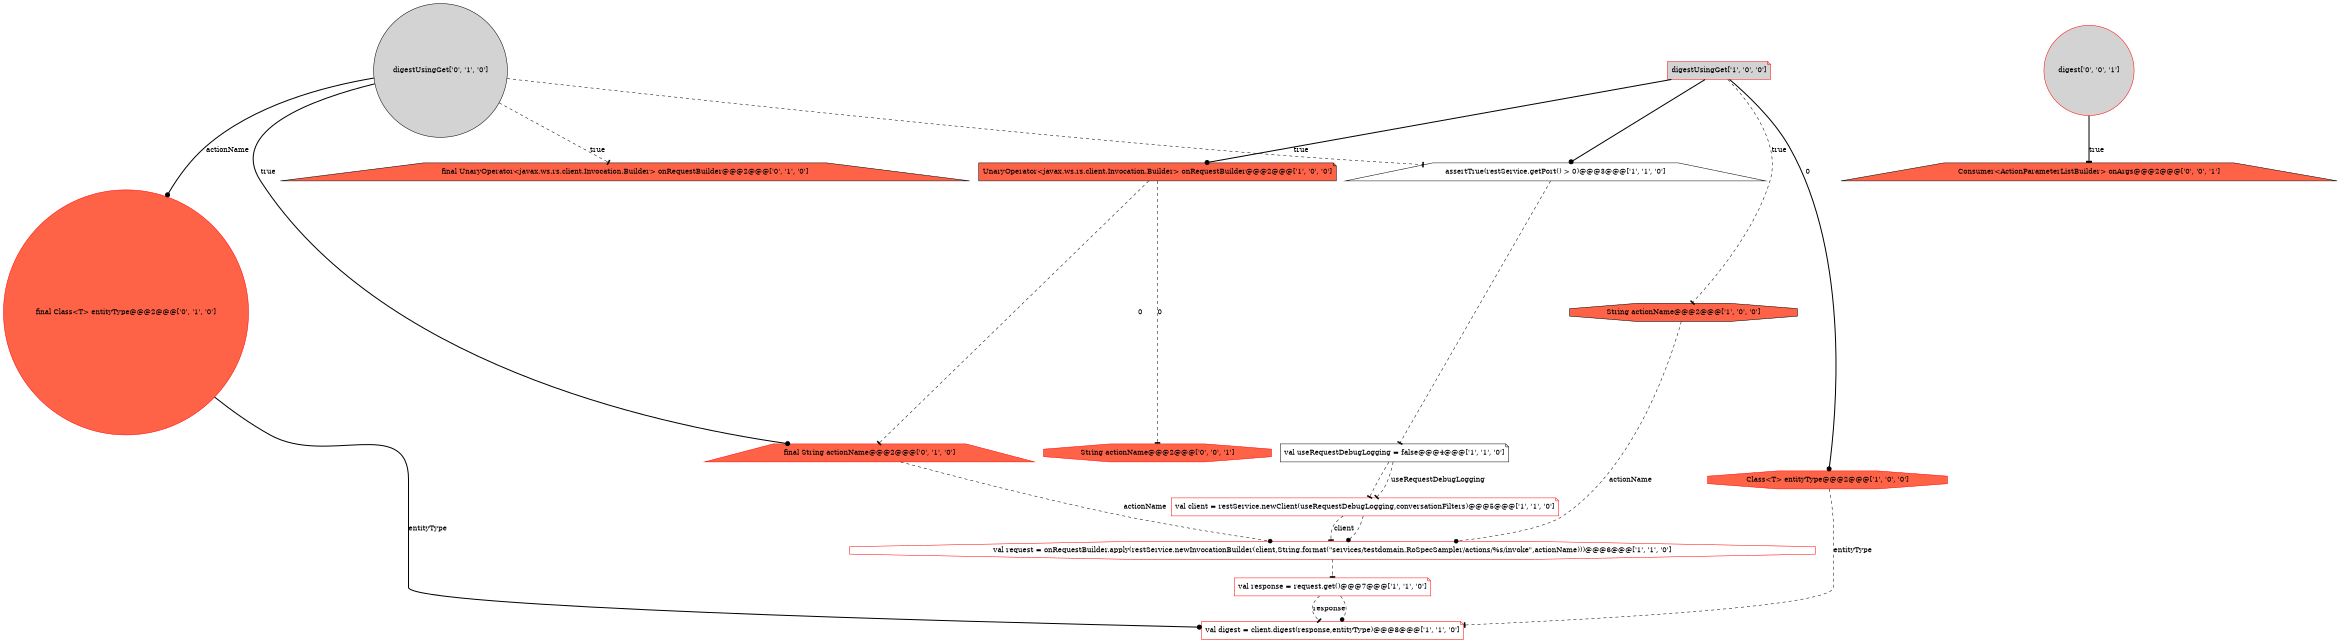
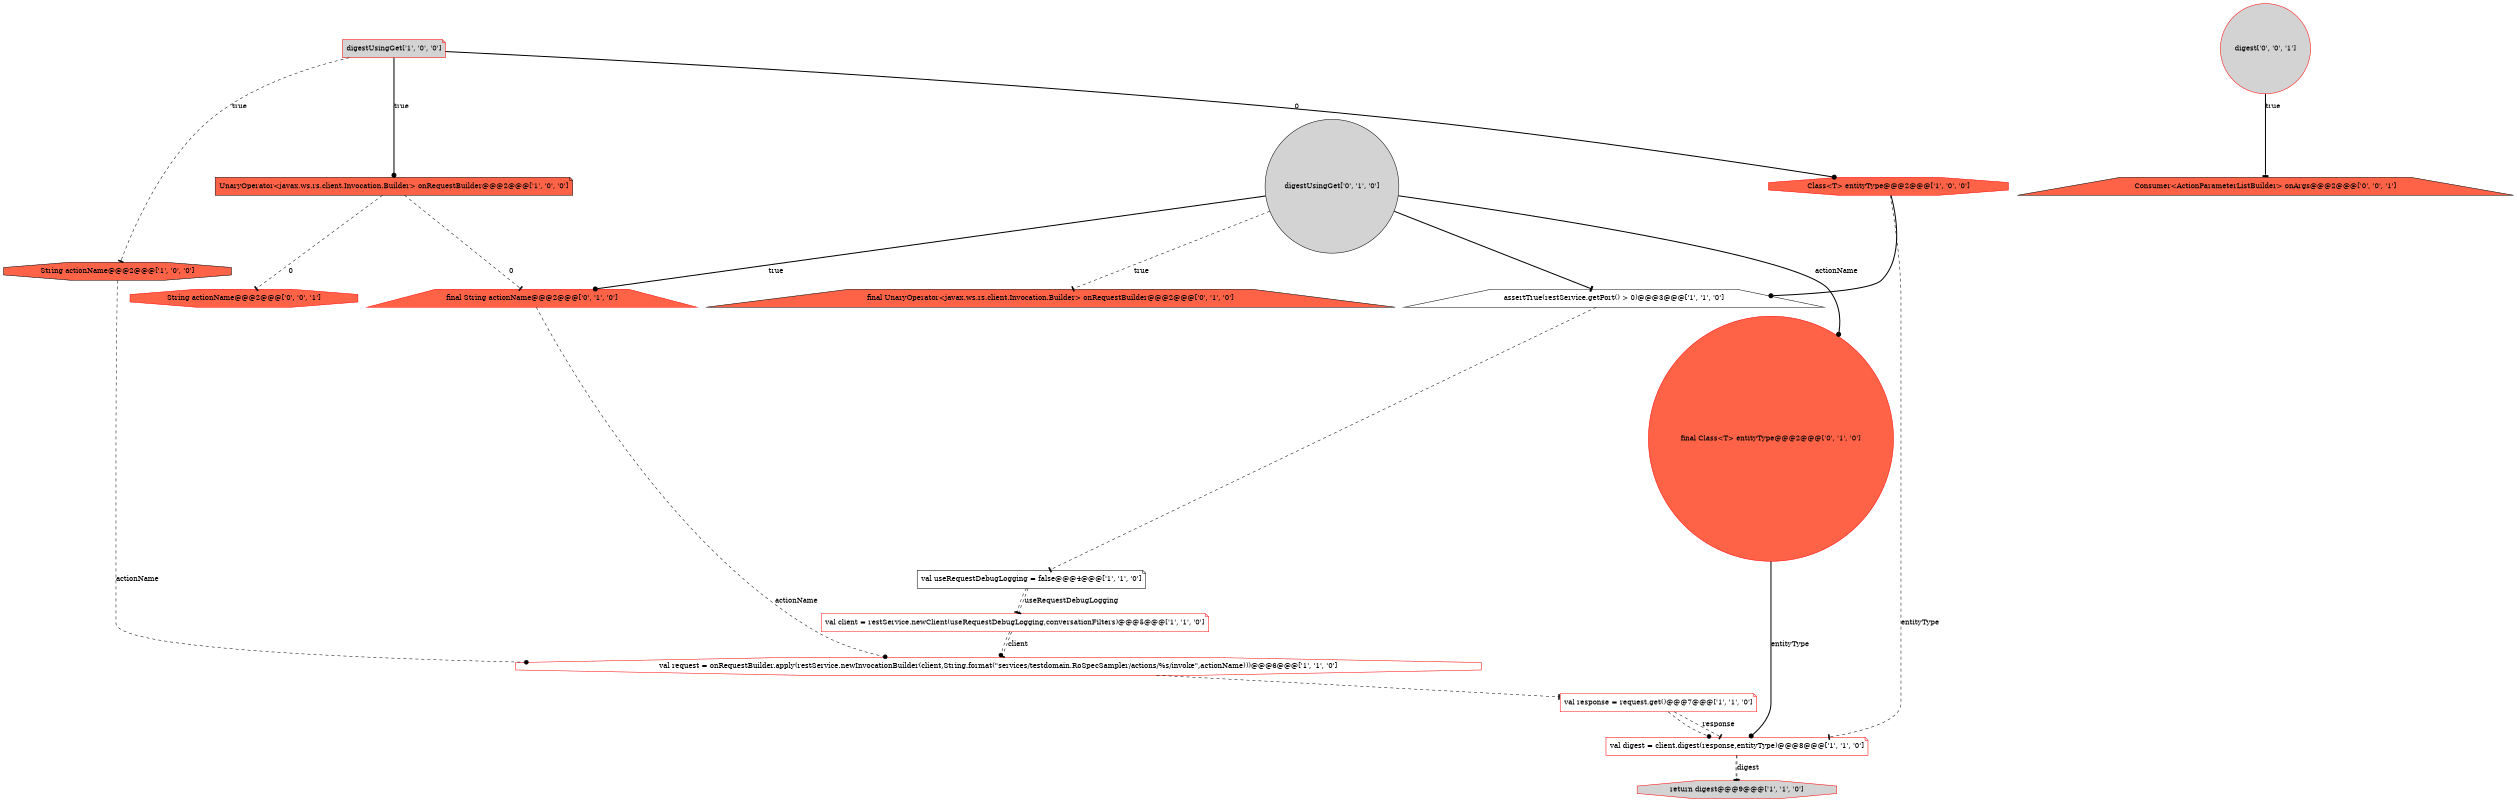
edge "digestUsingGet['1', '0', '0']" -> "assertTrue(restService.getPort() > 0)@@@3@@@['1', '1', '0']": now "Class<T> entityType@@@2@@@['1', '0', '0']" -> "assertTrue(restService.getPort() > 0)@@@3@@@['1', '1', '0']"
edge "digestUsingGet['0', '1', '0']" -> "assertTrue(restService.getPort() > 0)@@@3@@@['1', '1', '0']": style dashed -> bold
node "return digest@@@9@@@['1', '1', '0']": added
